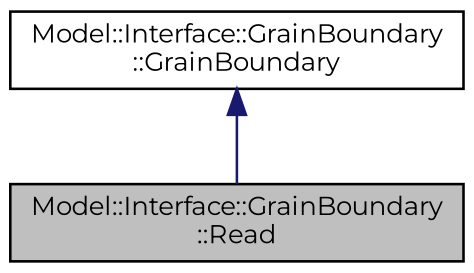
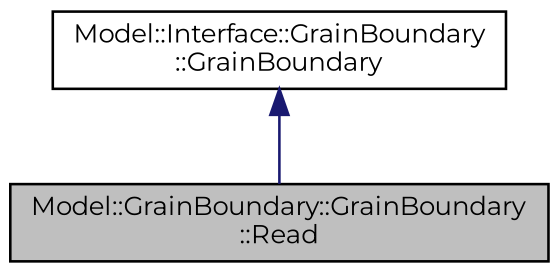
node "Model::Interface::GrainBoundary ::Read": label "Model::Interface::GrainBoundary ::Read" -> "Model::GrainBoundary::GrainBoundary ::Read"
